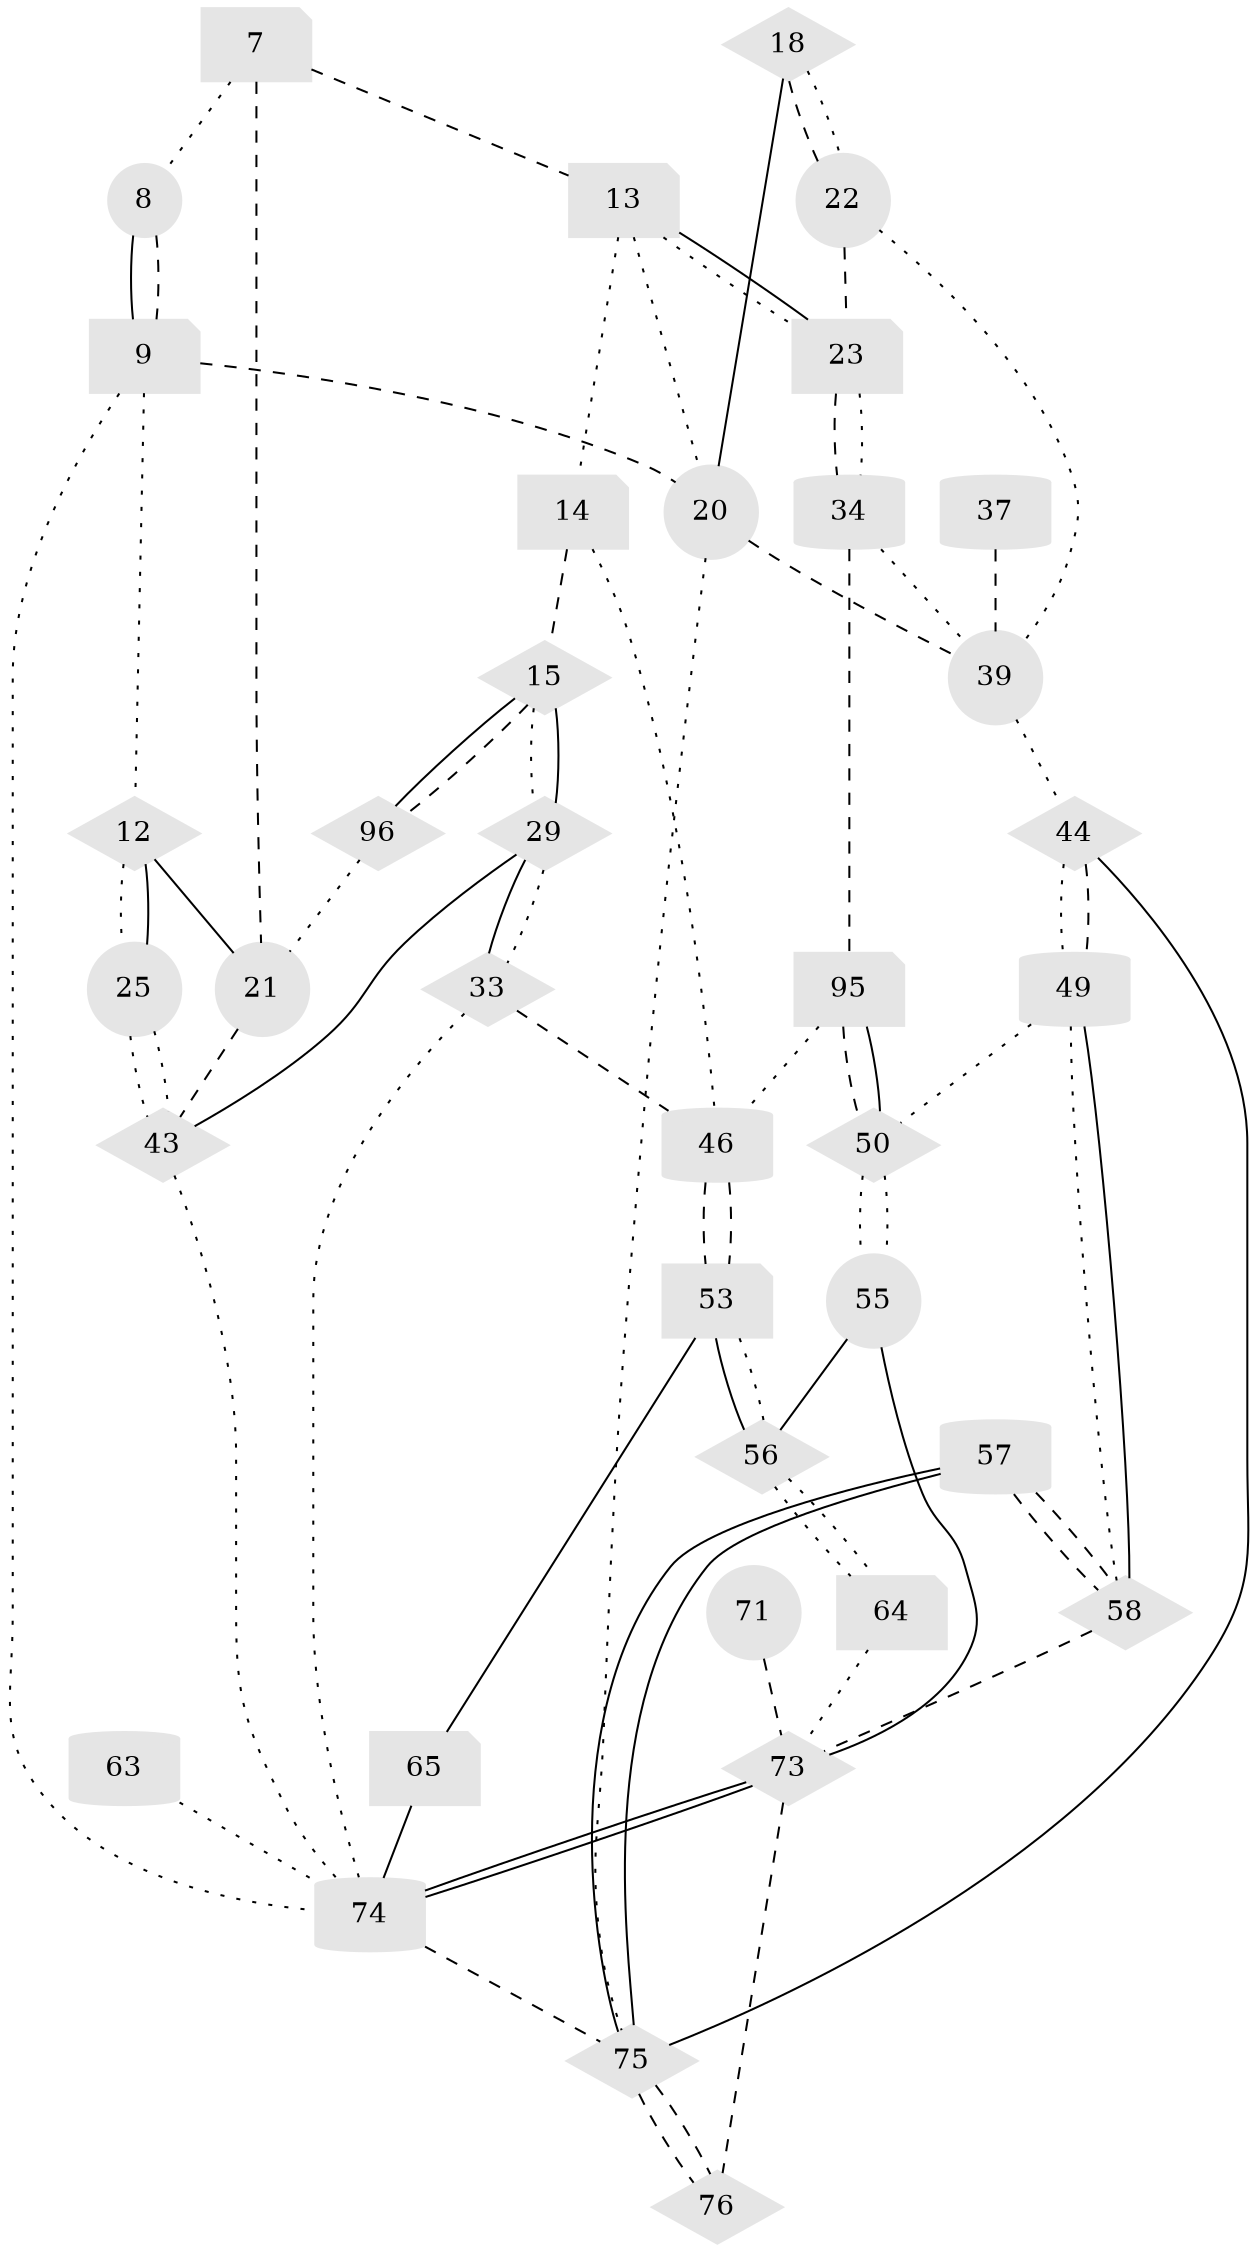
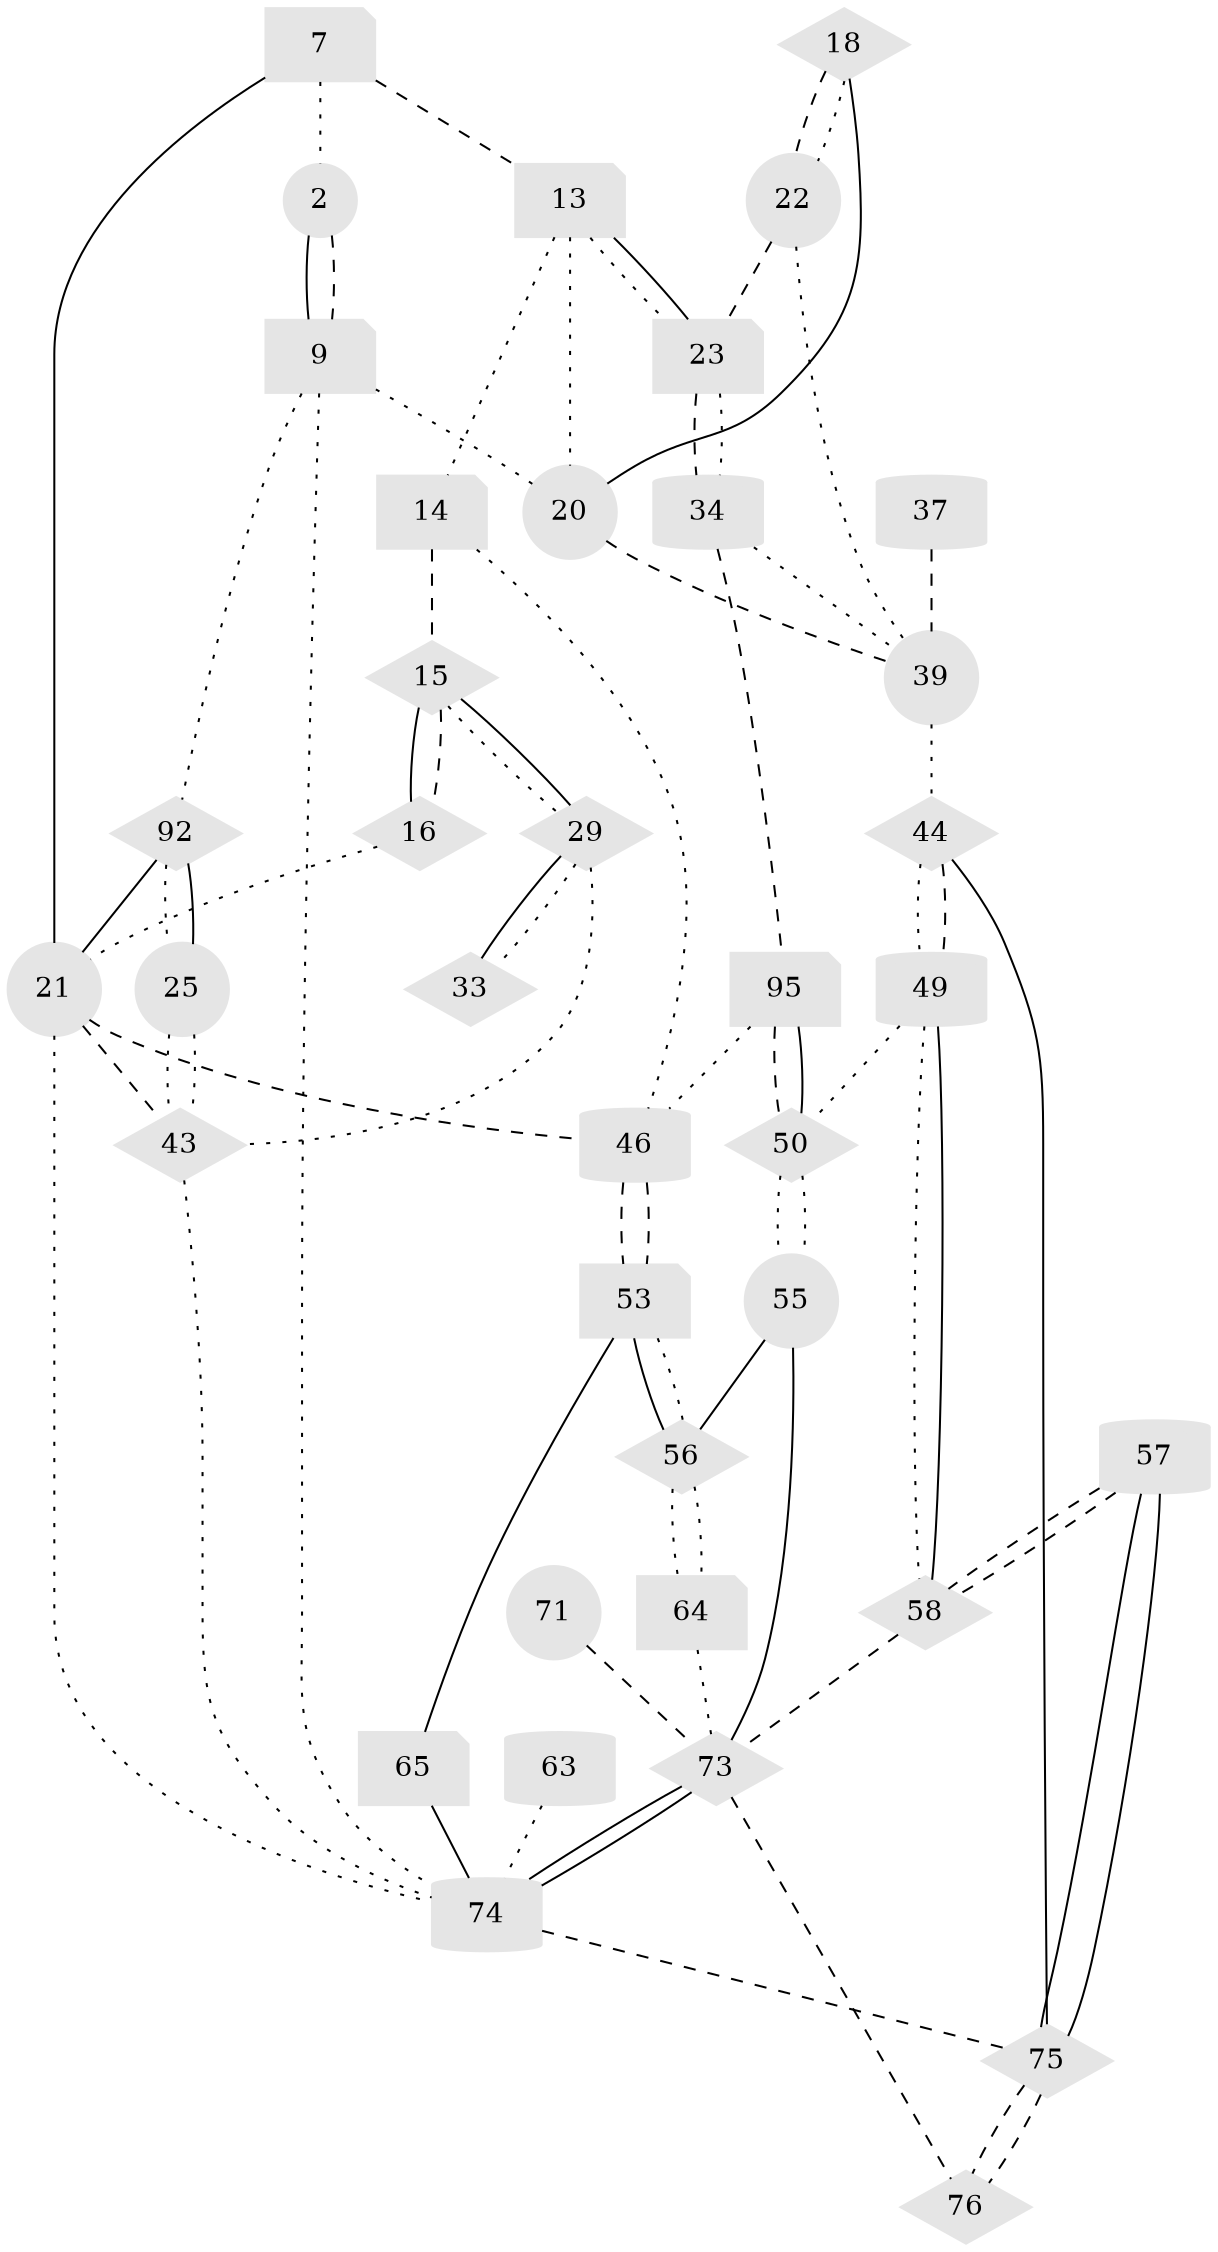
node "8": label "8" -> "2"
edge "9" -- "20": style dashed -> dotted
edge "7" -- "21": style dashed -> solid
node "12": label "12" -> "92"
node "96": label "96" -> "16"
edge "29" -- "43": style solid -> dotted
edge "33" -- "46": now "21" -- "46"
edge "20" -- "75": removed
edge "33" -- "74": now "21" -- "74"
